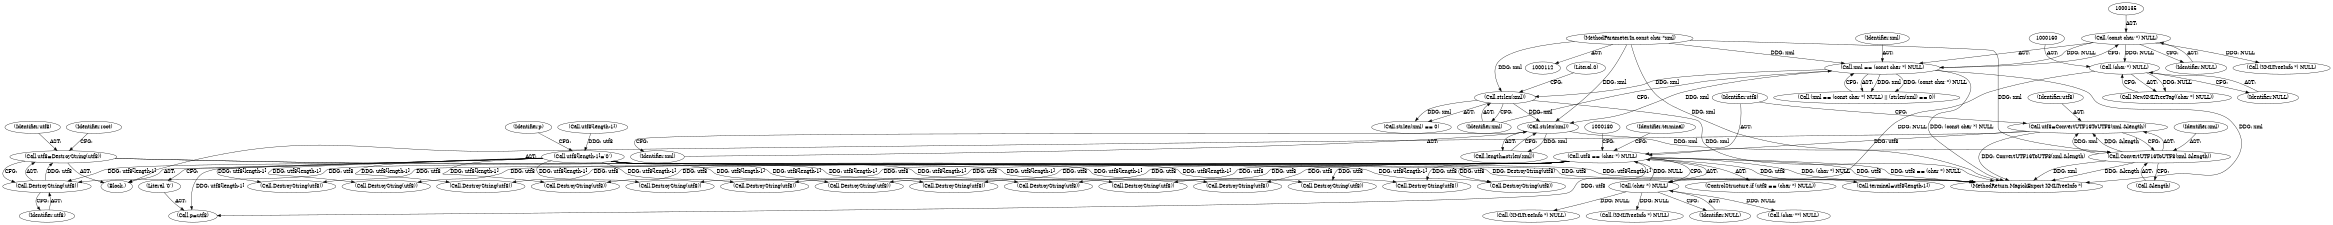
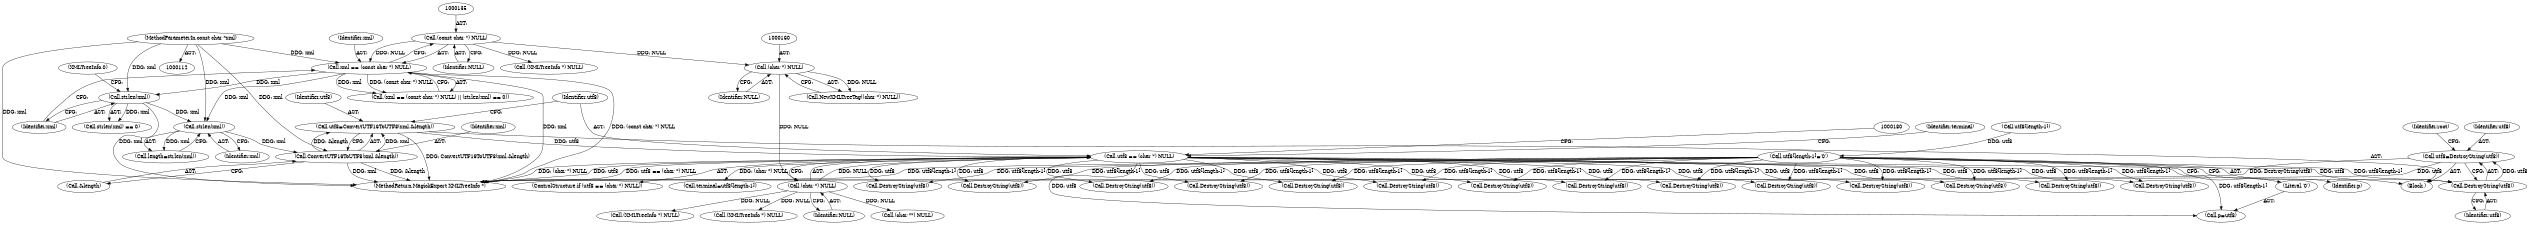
node "(Literal,0)": label "(Literal,0)" -> "(XMLTreeInfo,0)"
edge "(Identifier,p)" -> "(Call,utf8[length-1]='0')": reversed
edge "(Call,utf8 == (char *) NULL)" -> "(Call,terminal=utf8[length-1])": label "DDG: utf8" -> "DDG: (char *) NULL"
